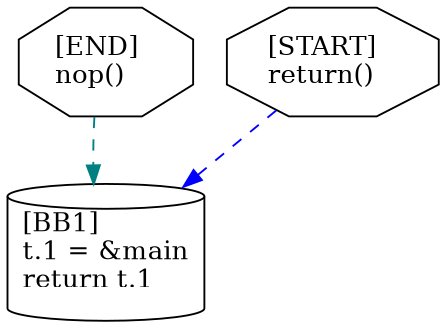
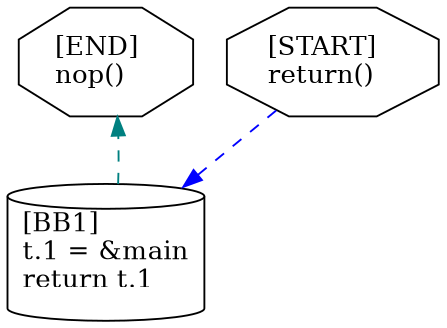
edge "[END] nop()" -> "[BB1] t.1 = &main return t.1": reversed
